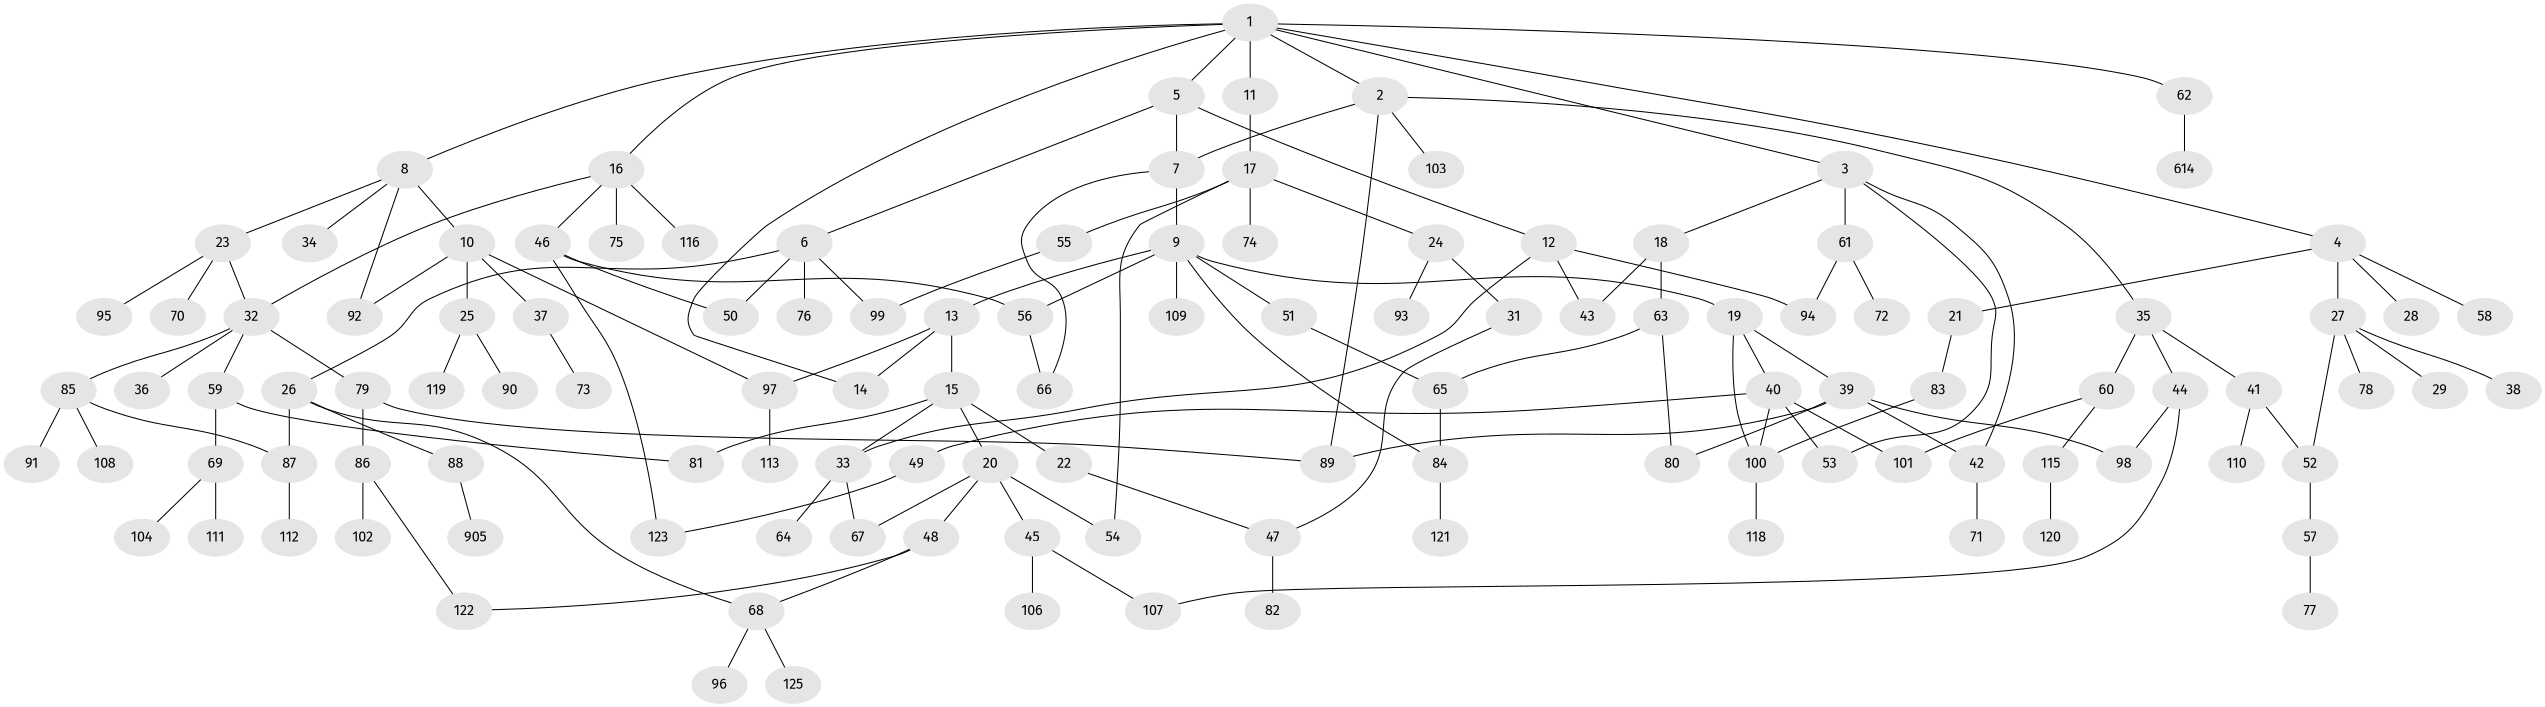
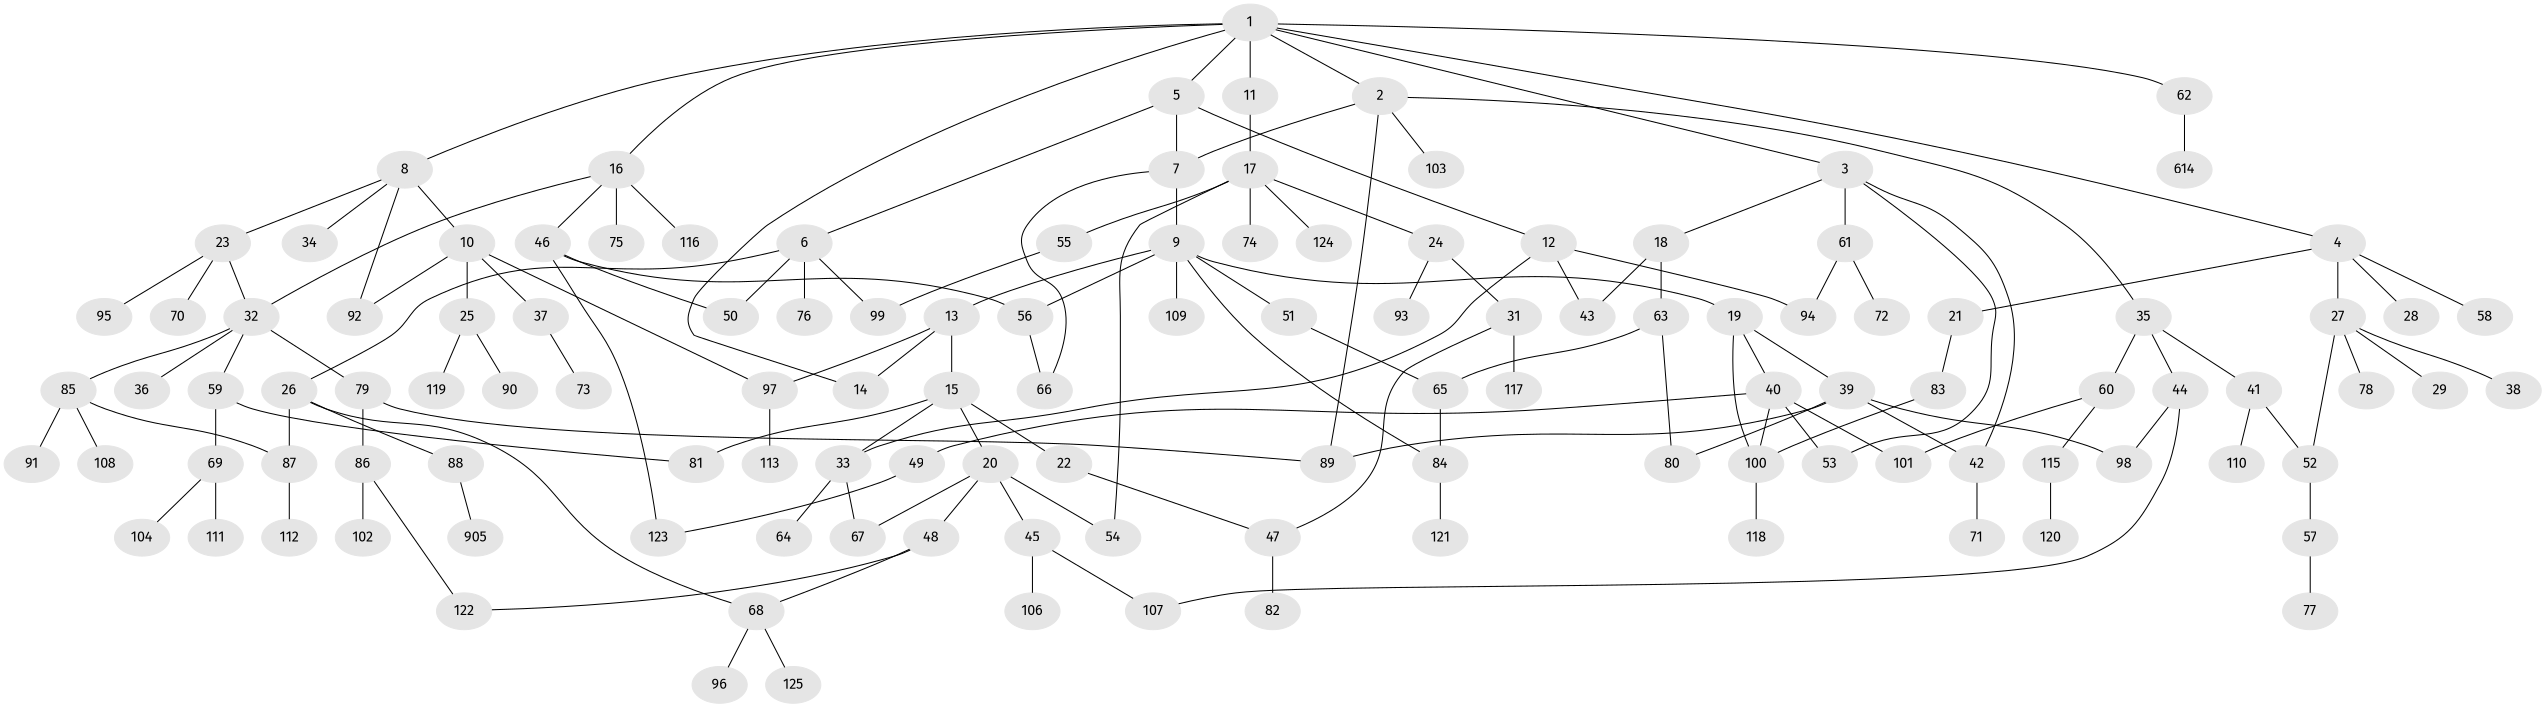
node "124": added
node "117": added
